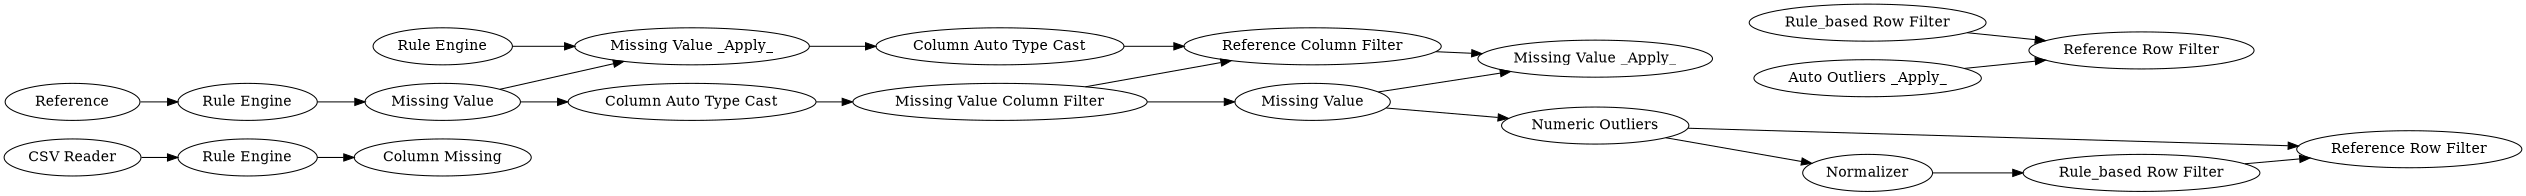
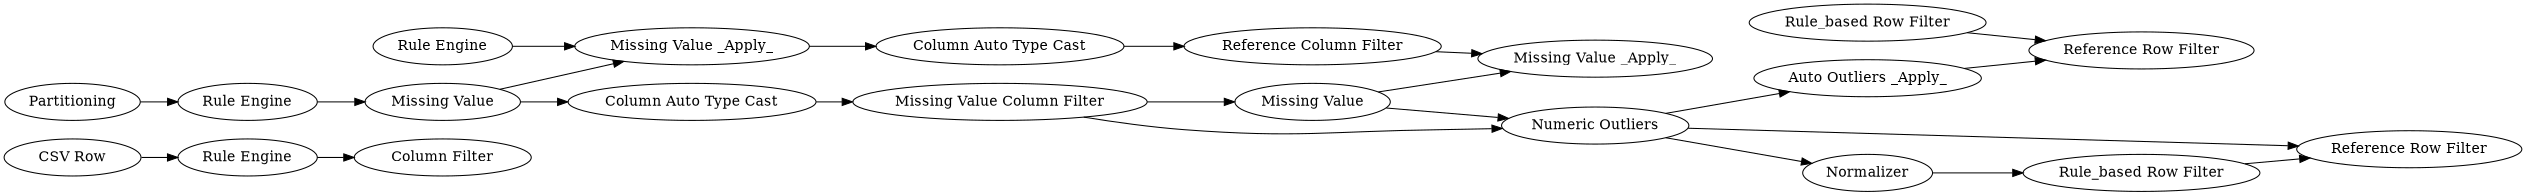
edge "Missing Value Column Filter" -> "Reference Column Filter": now "Missing Value Column Filter" -> "Numeric Outliers"
node "Reference": label "Reference" -> "Partitioning"
edge "Numeric Outliers" -> "Auto Outliers _Apply_": added
node "CSV Reader": label "CSV Reader" -> "CSV Row"
node "Column Missing": label "Column Missing" -> "Column Filter"
